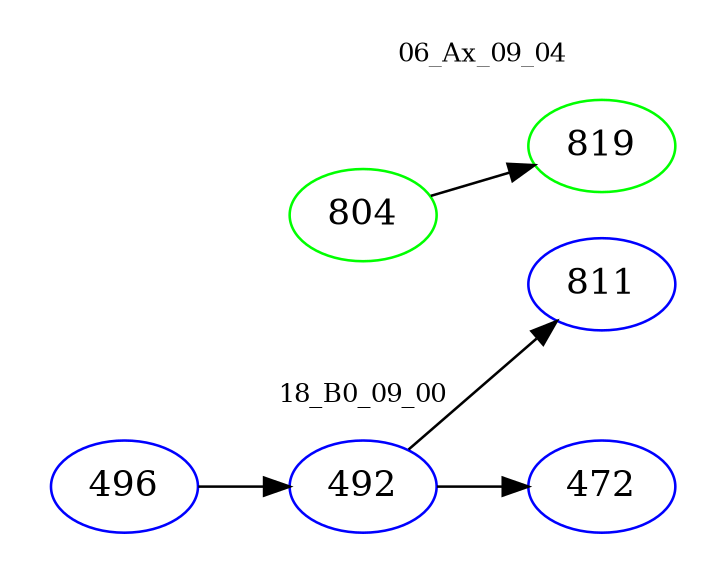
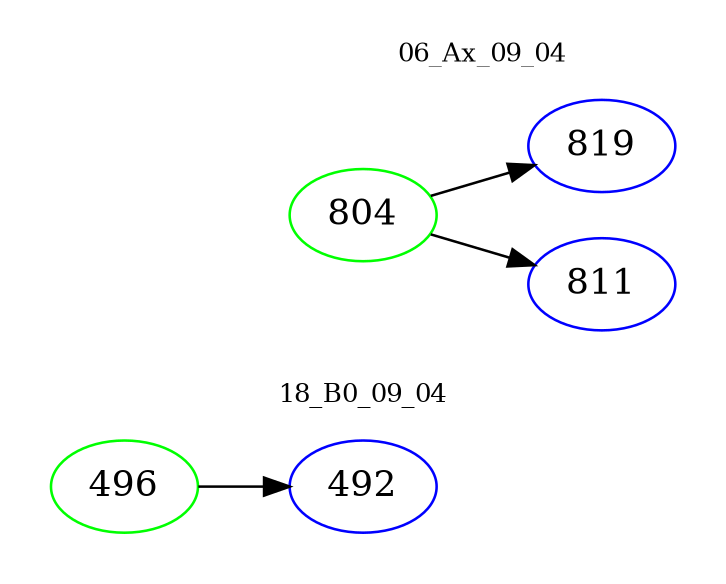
node "819": color green -> blue
edge "492" -> "811": now "804" -> "811"
cluster "18_B0_09_00": label "18_B0_09_00" -> "18_B0_09_04"
node "496": color blue -> green
node "472": removed
